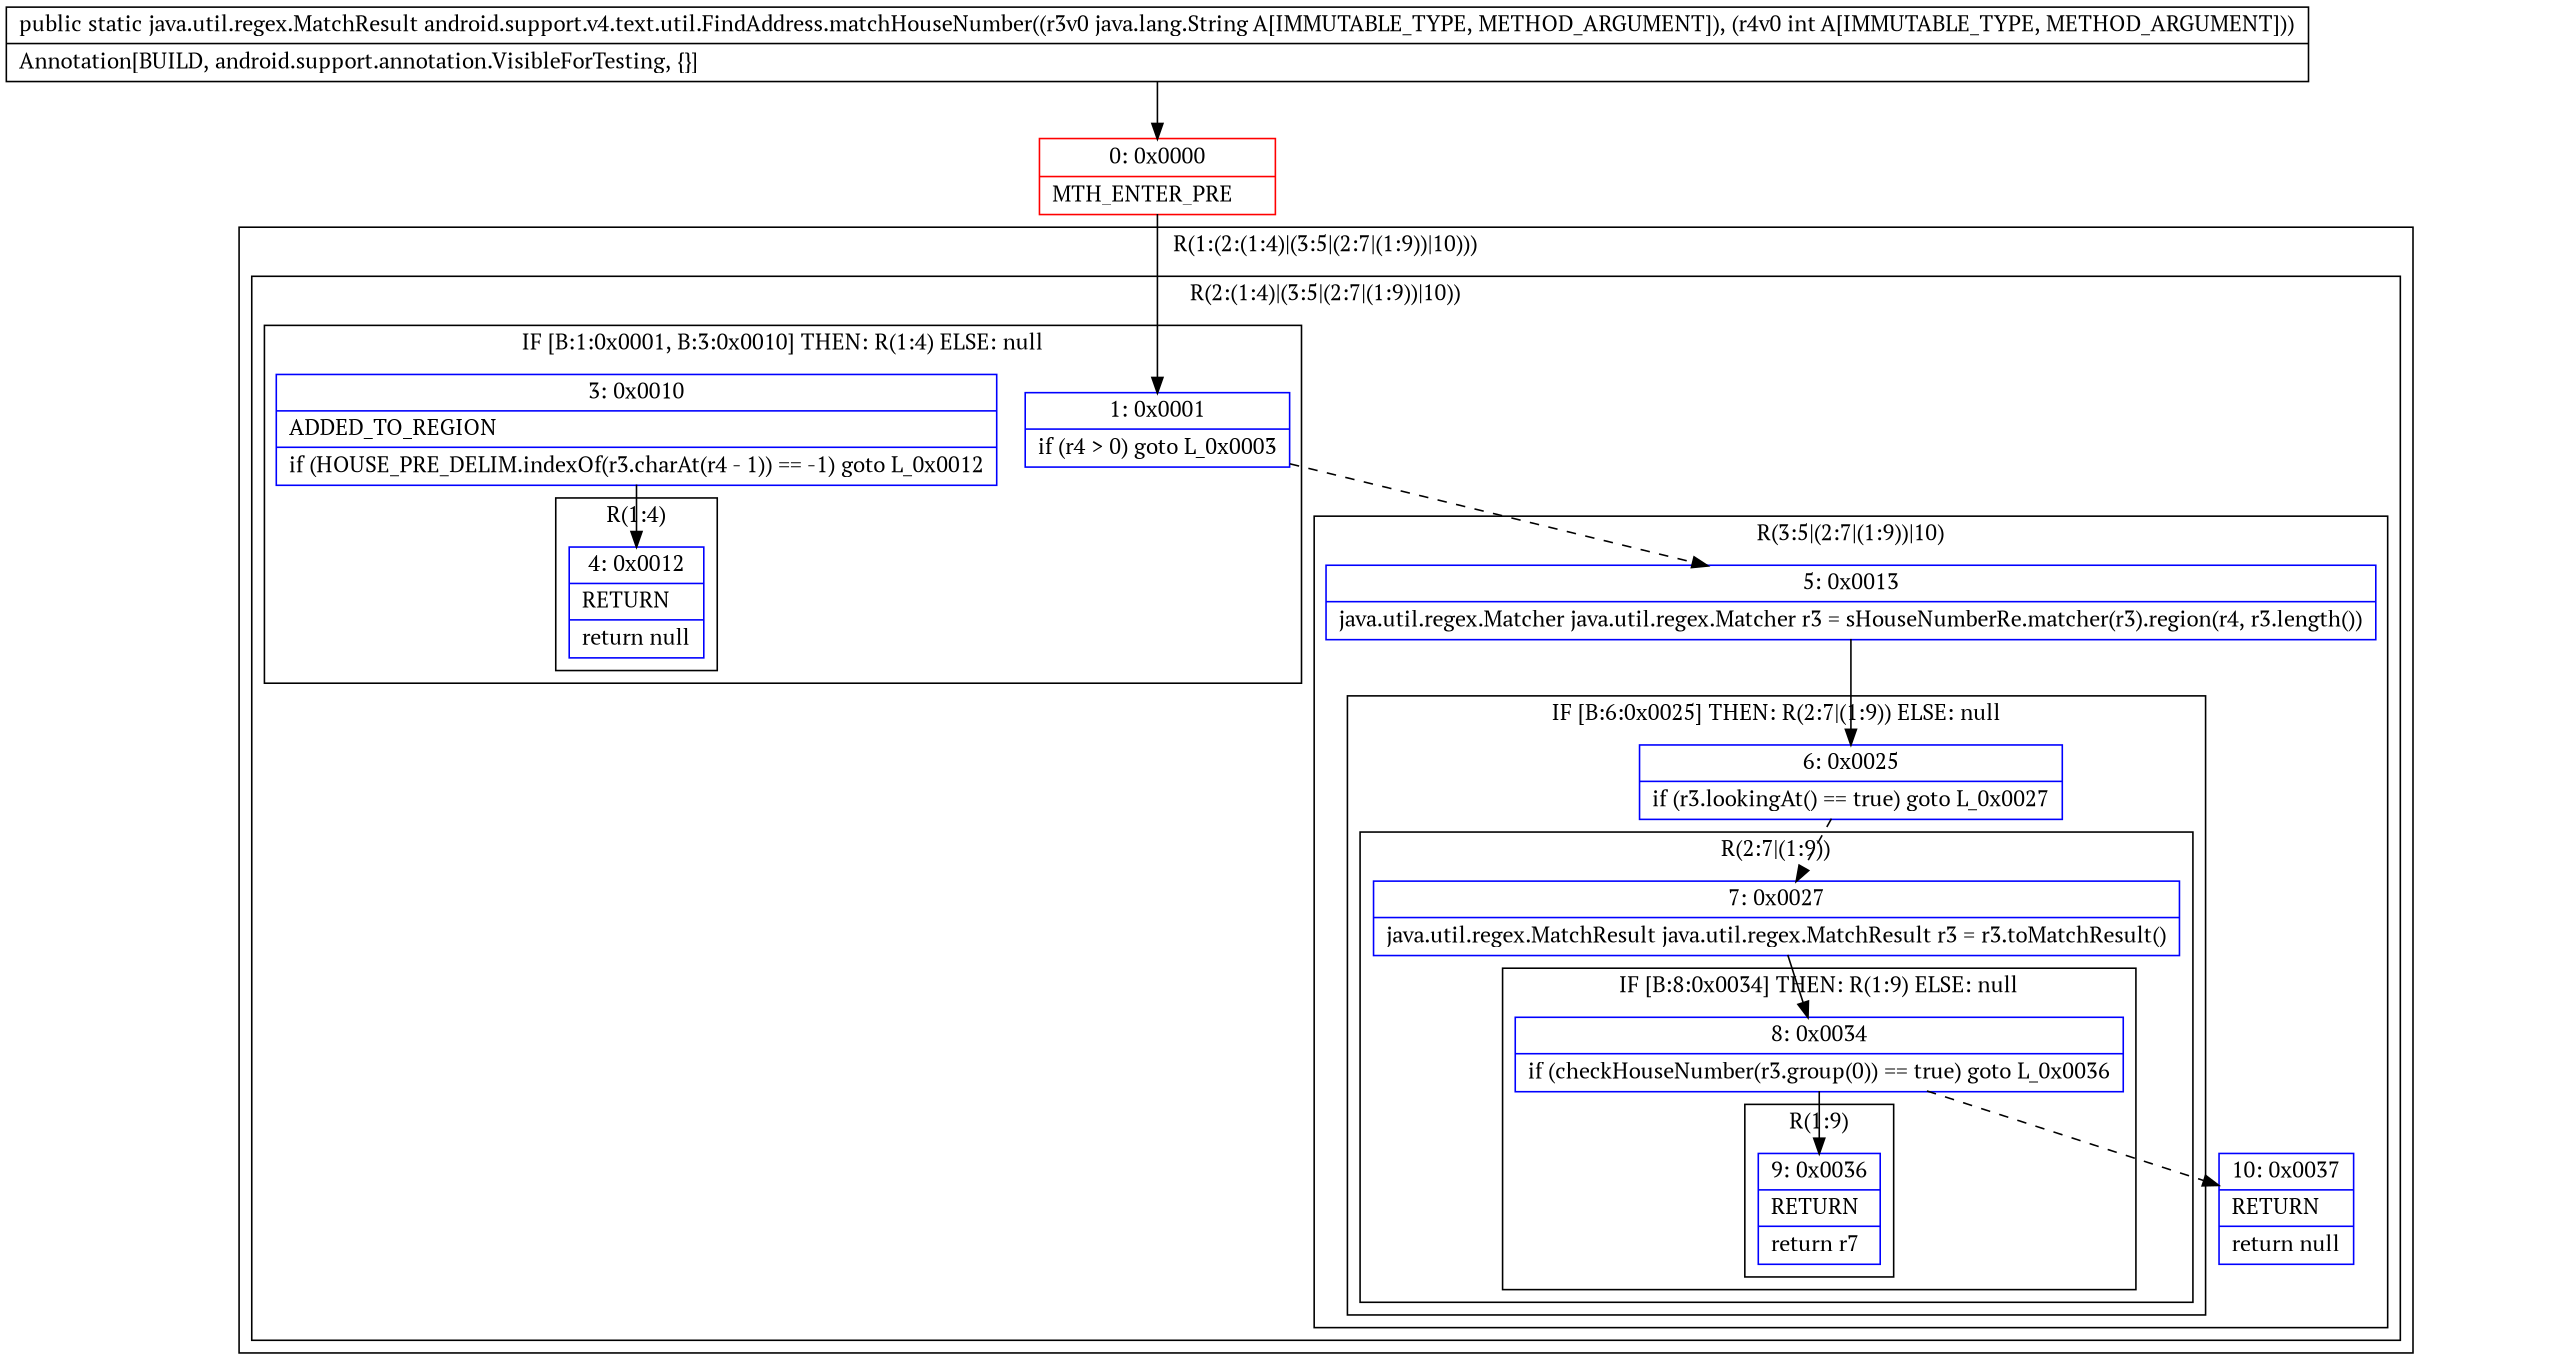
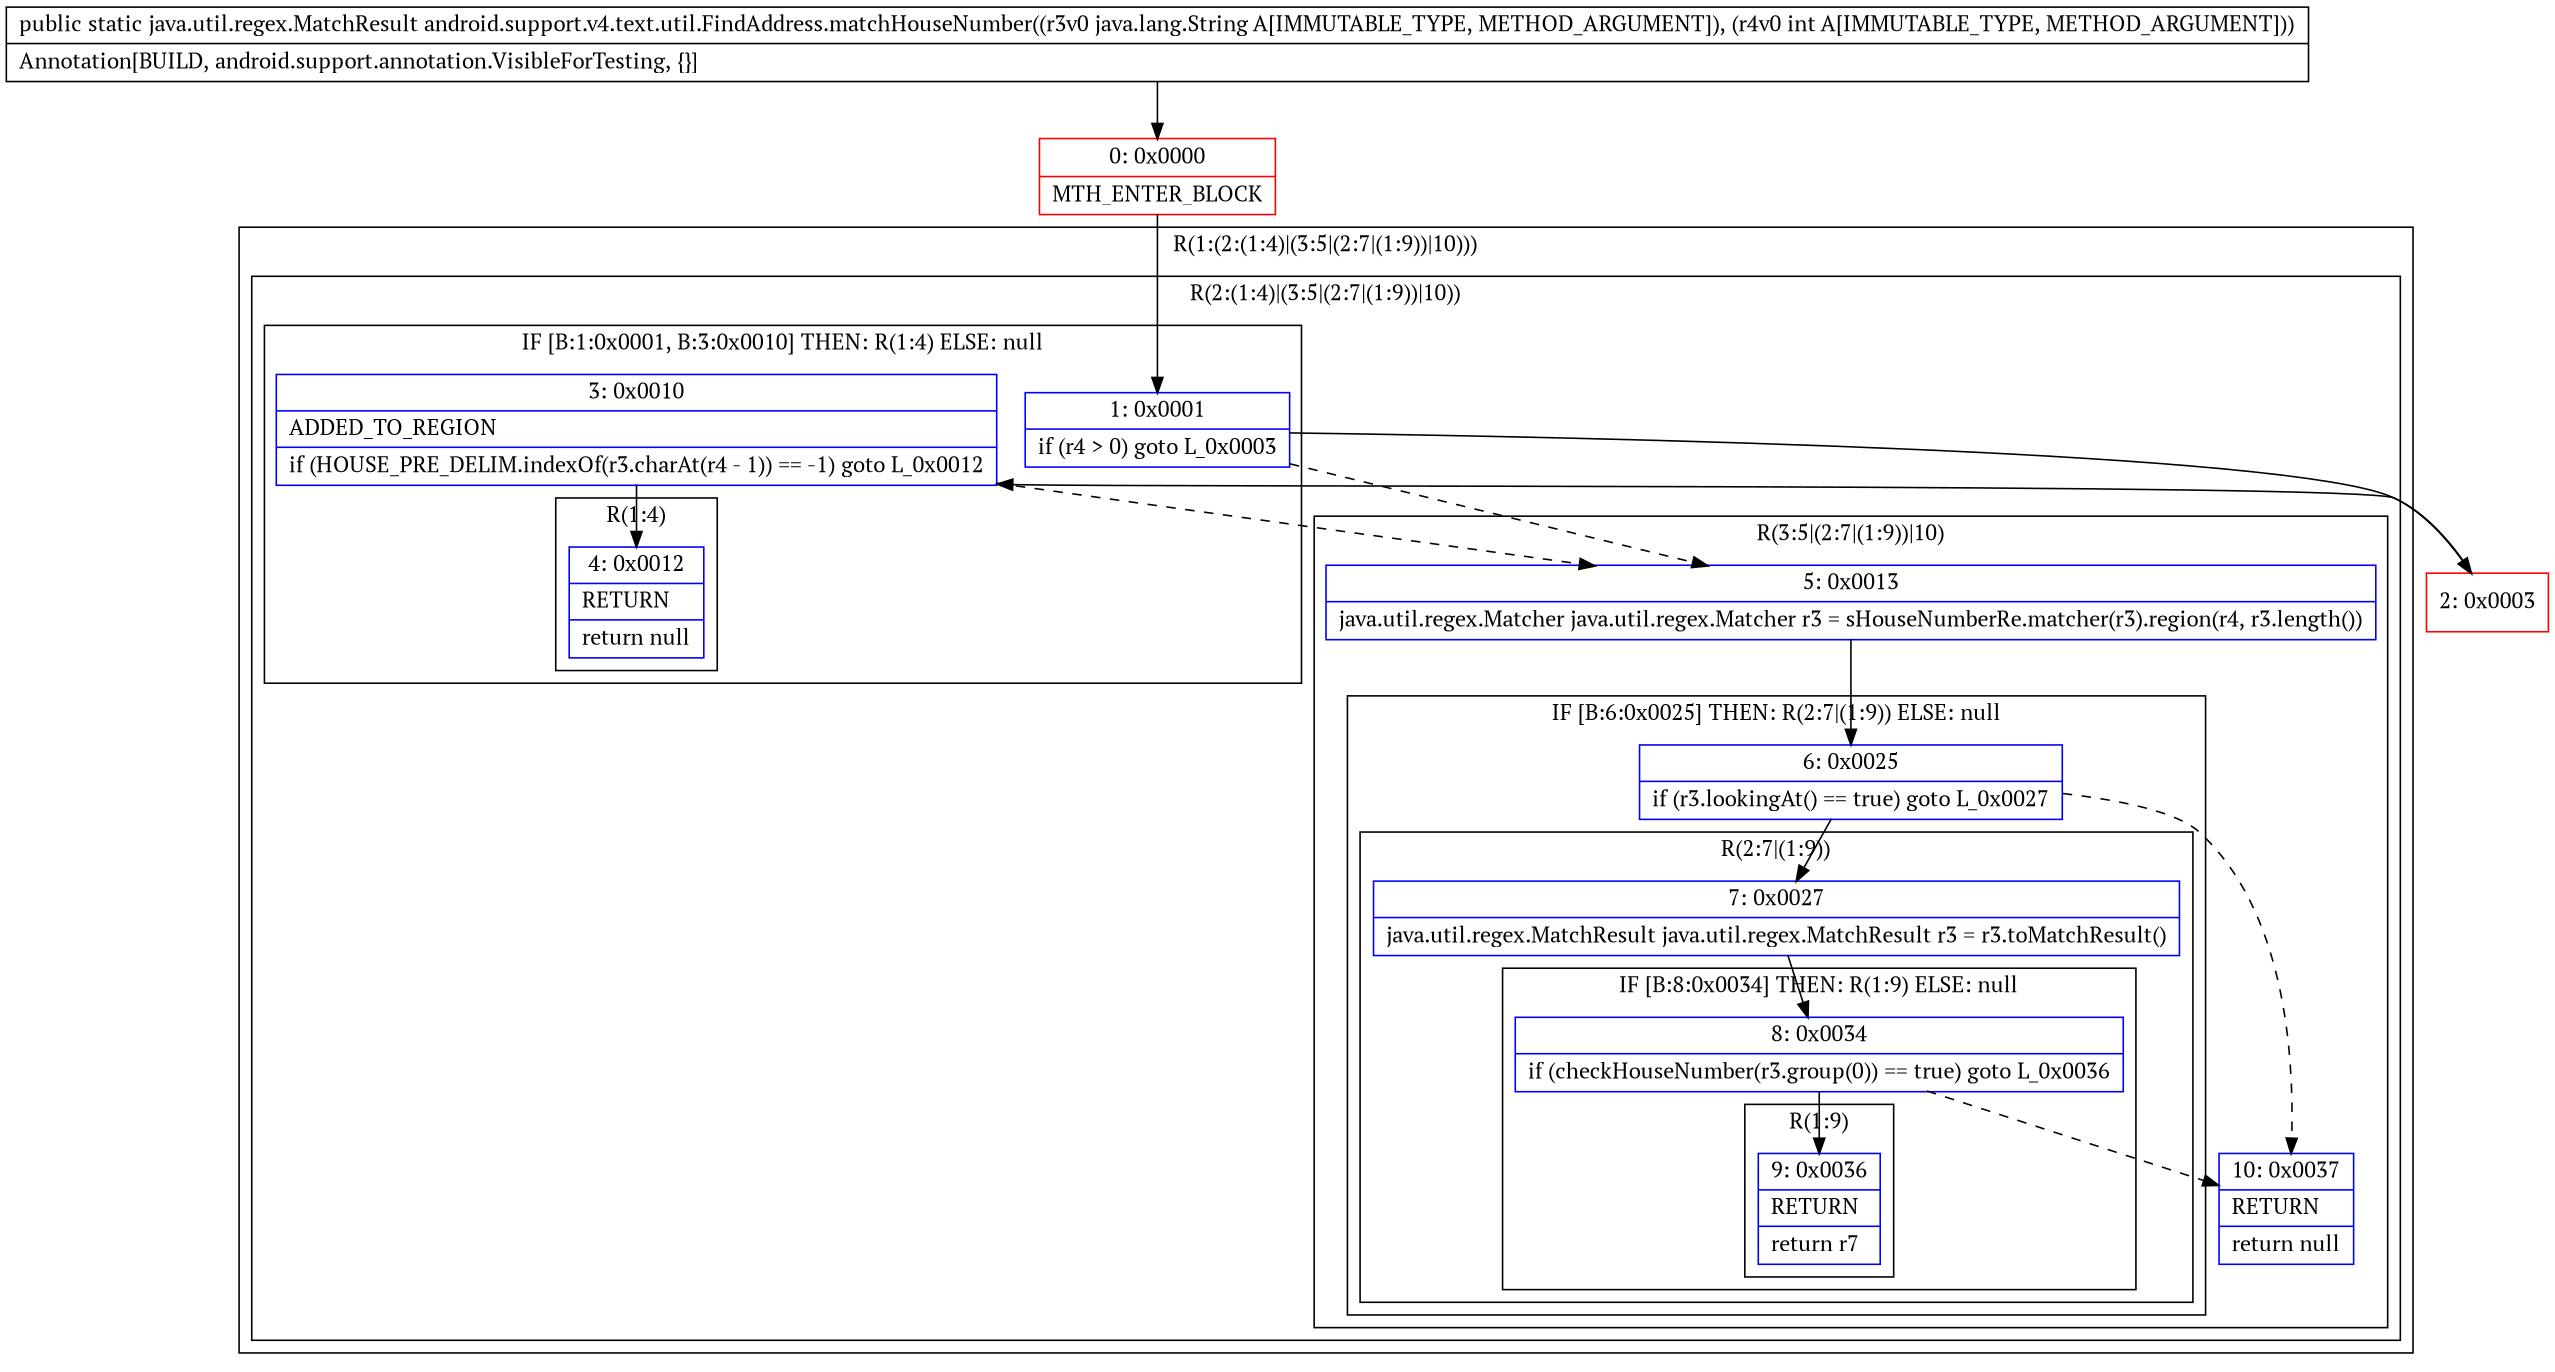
node "0: 0x0000": text "MTH_ENTER_PRE" -> "MTH_ENTER_BLOCK"
edge "3: 0x0010" -> "5: 0x0013": added
node "2: 0x0003": added
edge "6: 0x0025" -> "7: 0x0027": style dashed -> solid
edge "6: 0x0025" -> "10: 0x0037": added
